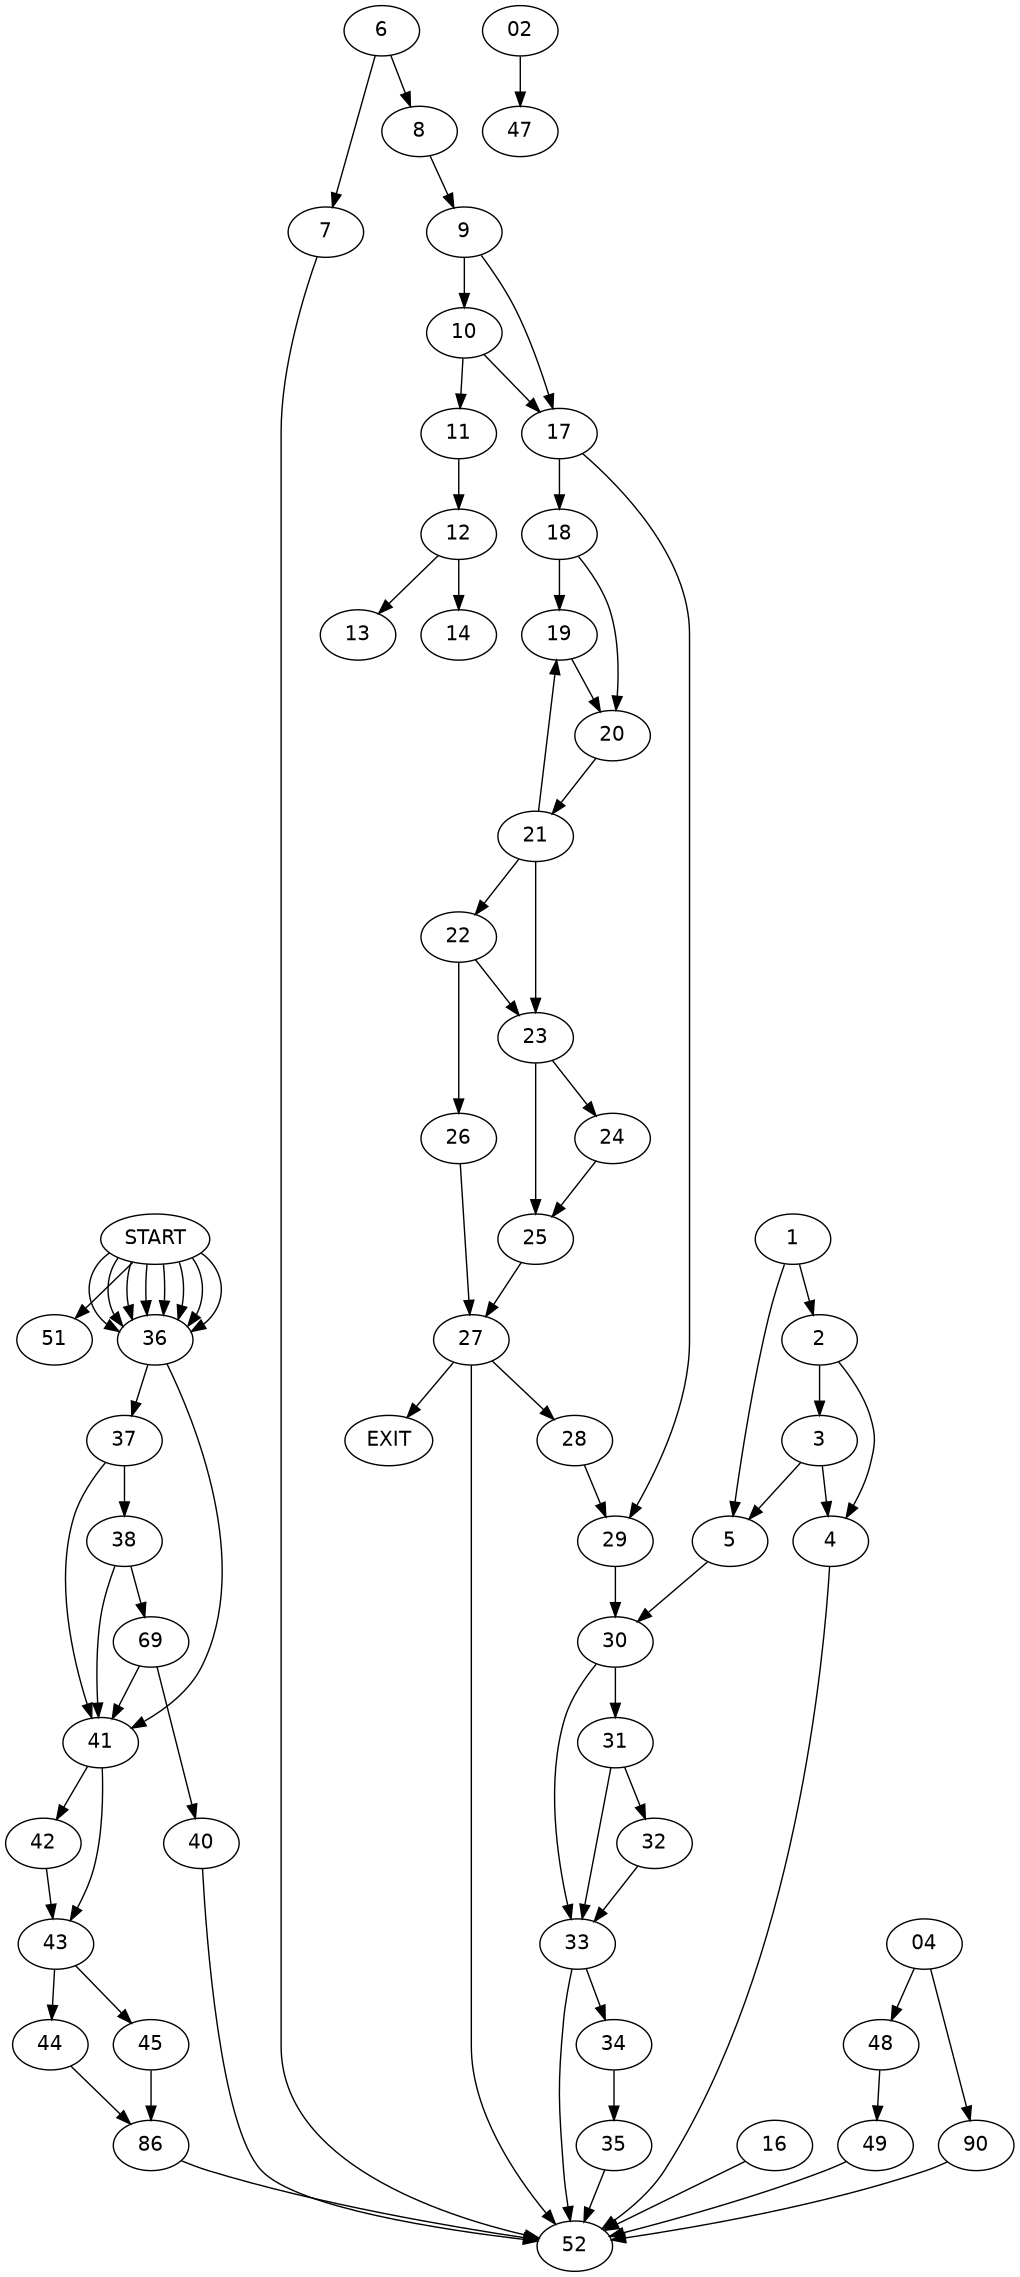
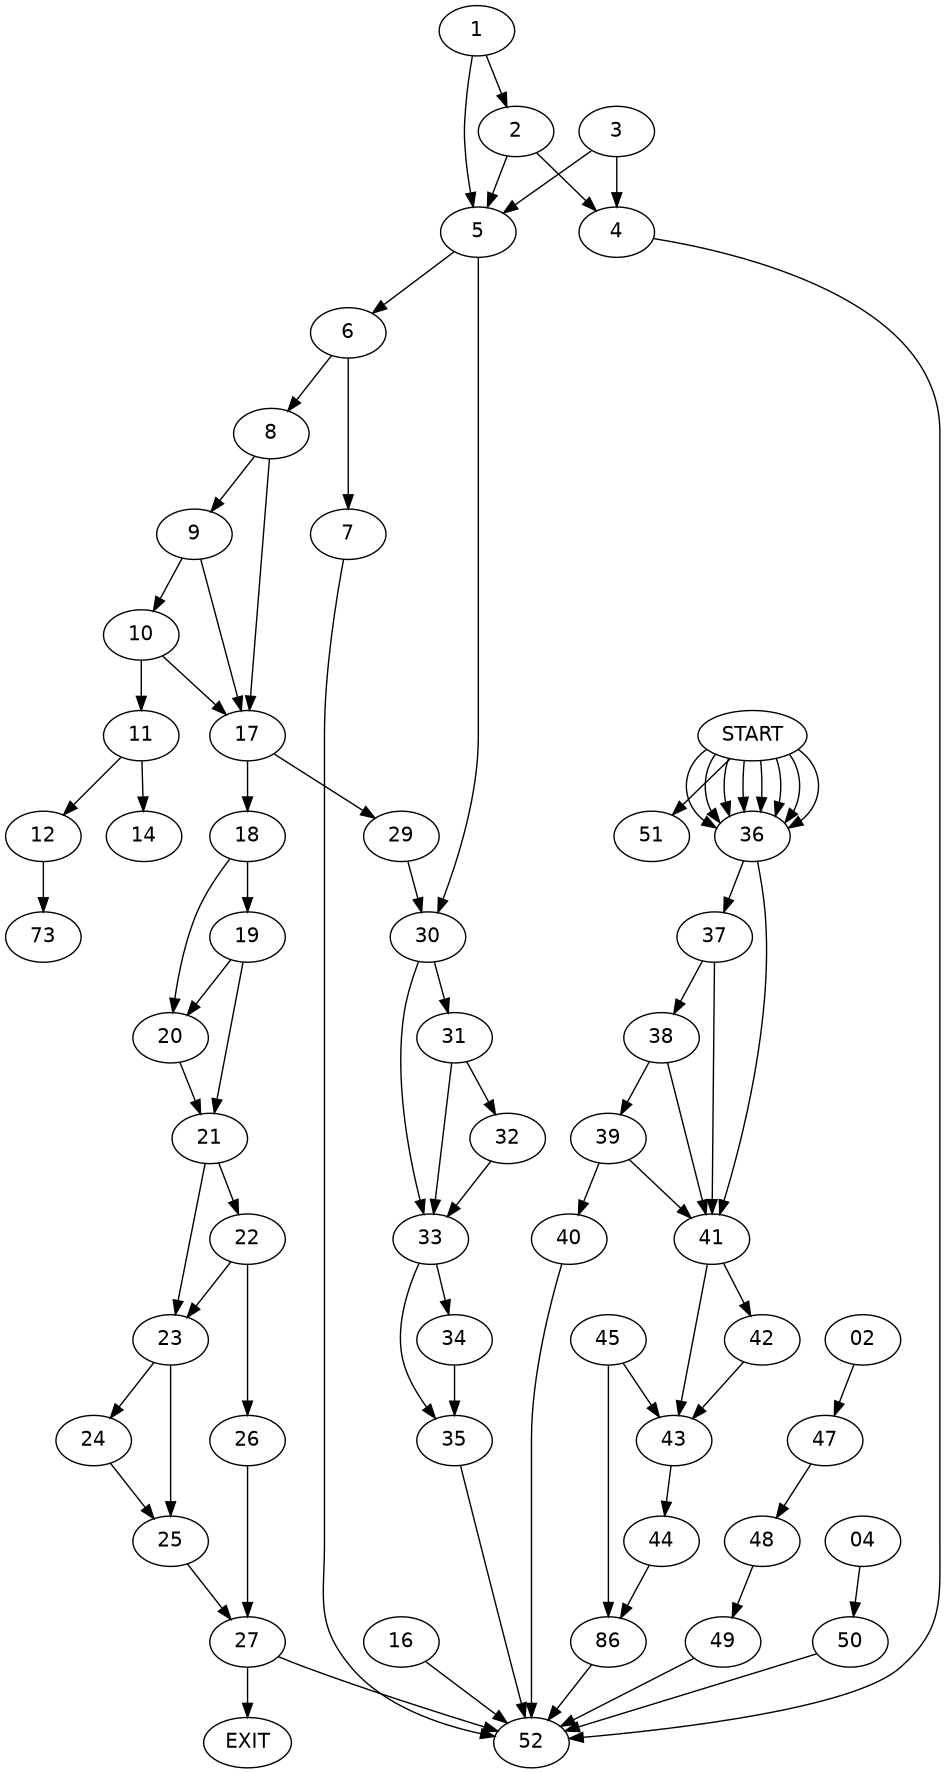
edge "5" -> "6": added
edge "8" -> "17": added
edge "12" -> "14": now "11" -> "14"
node "13": label "13" -> "73"
edge "21" -> "19": reversed
edge "2" -> "3": now "2" -> "5"
node "28": removed
node "69": label "69" -> "39"
edge "04" -> "48": now "47" -> "48"
edge "43" -> "45": reversed
edge "33" -> "52": now "33" -> "35"
node "90": label "90" -> "50"
